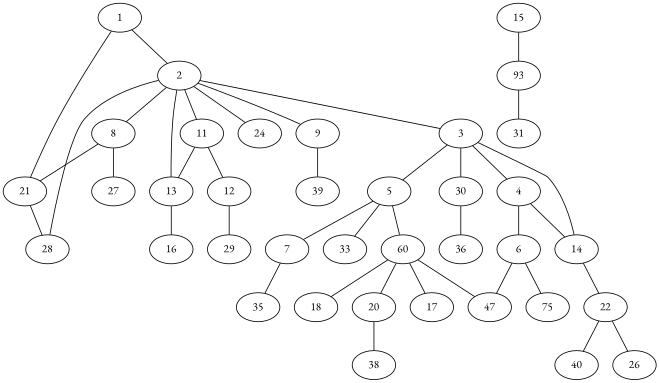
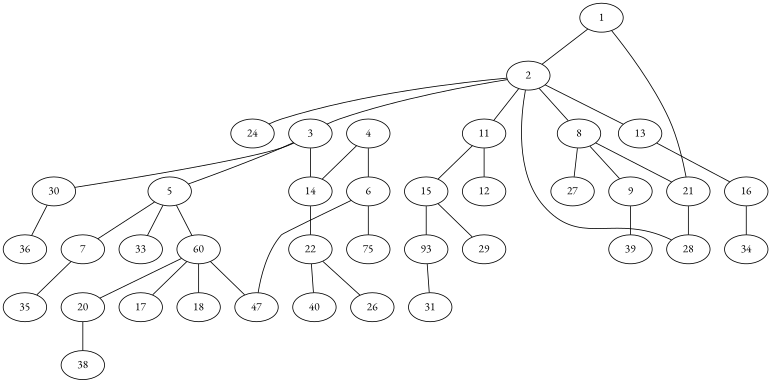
edge "2" -- "9": now "8" -- "9"
edge "11" -- "13": now "11" -- "15"
edge "3" -- "4": removed
edge "12" -- "29": now "15" -- "29"
node "34": added
